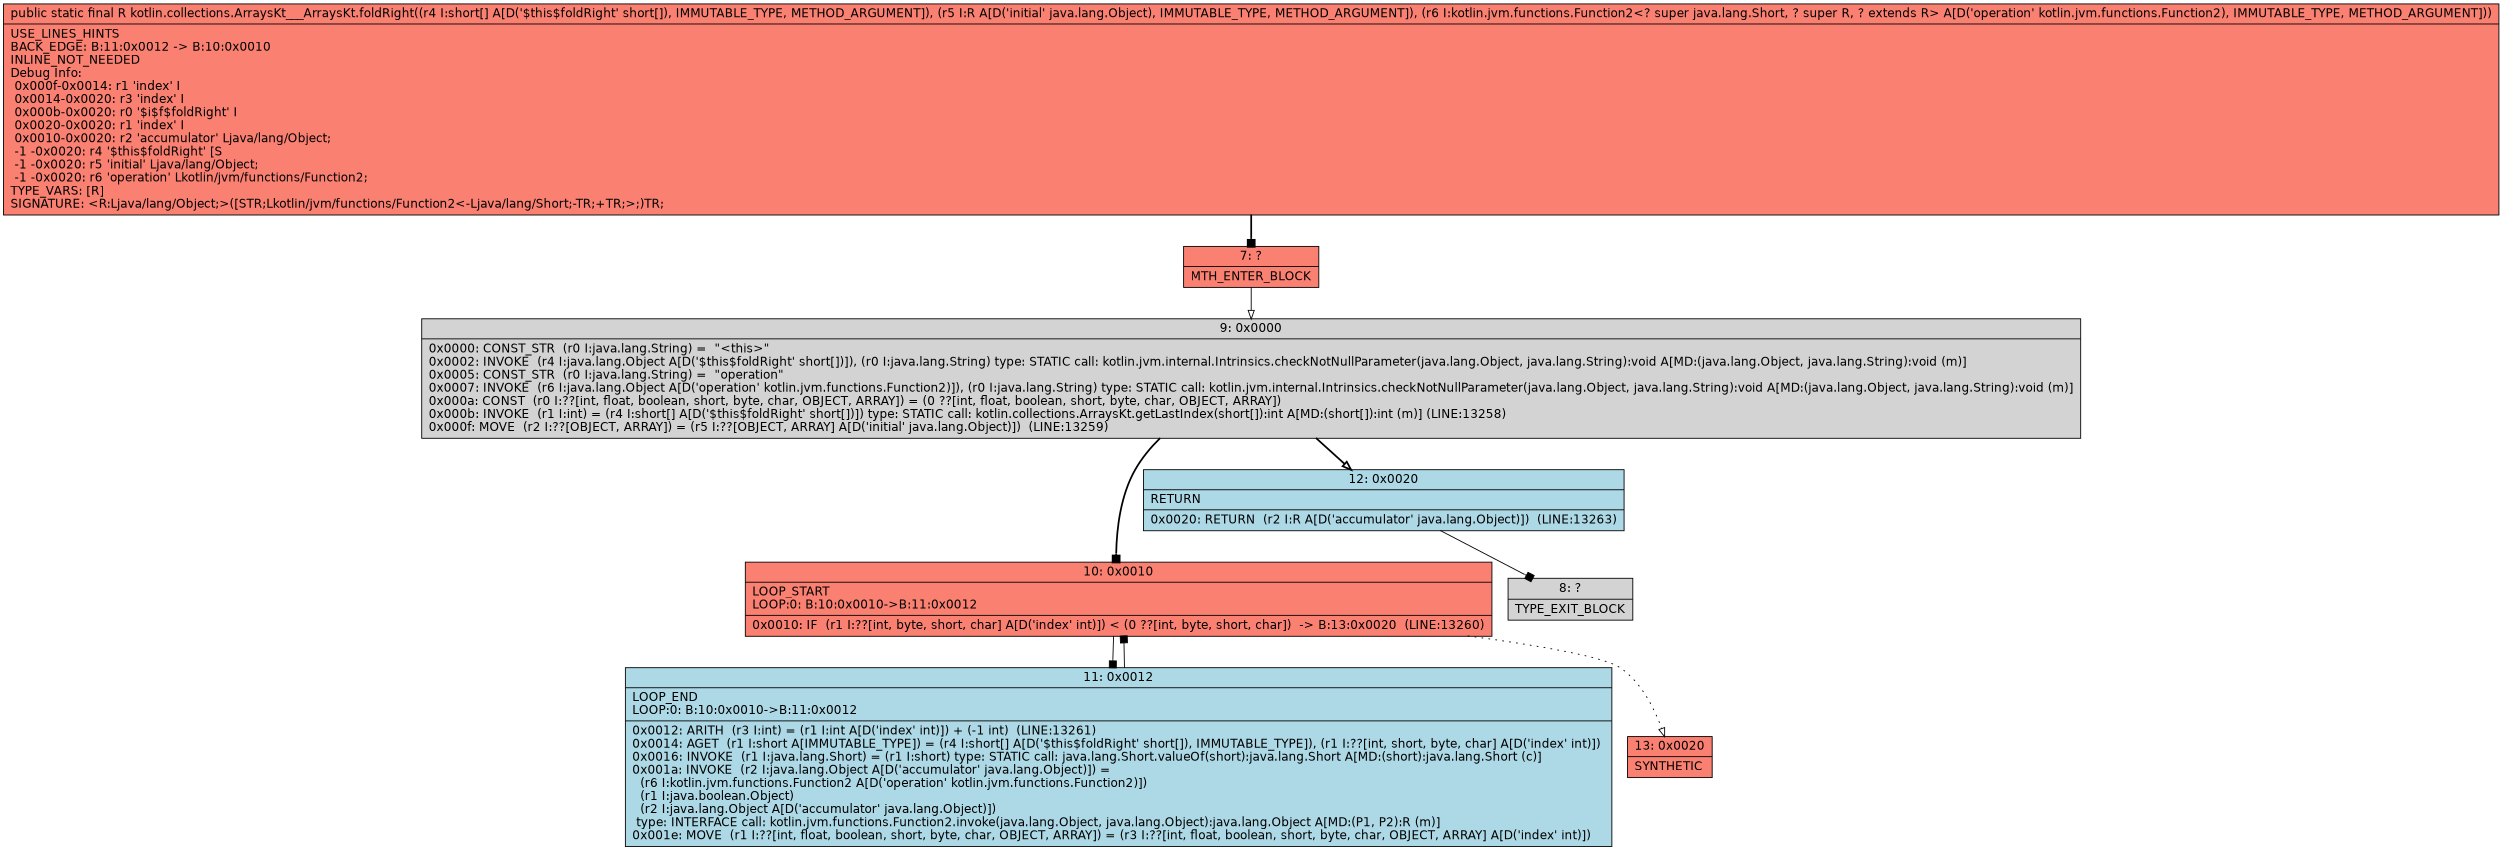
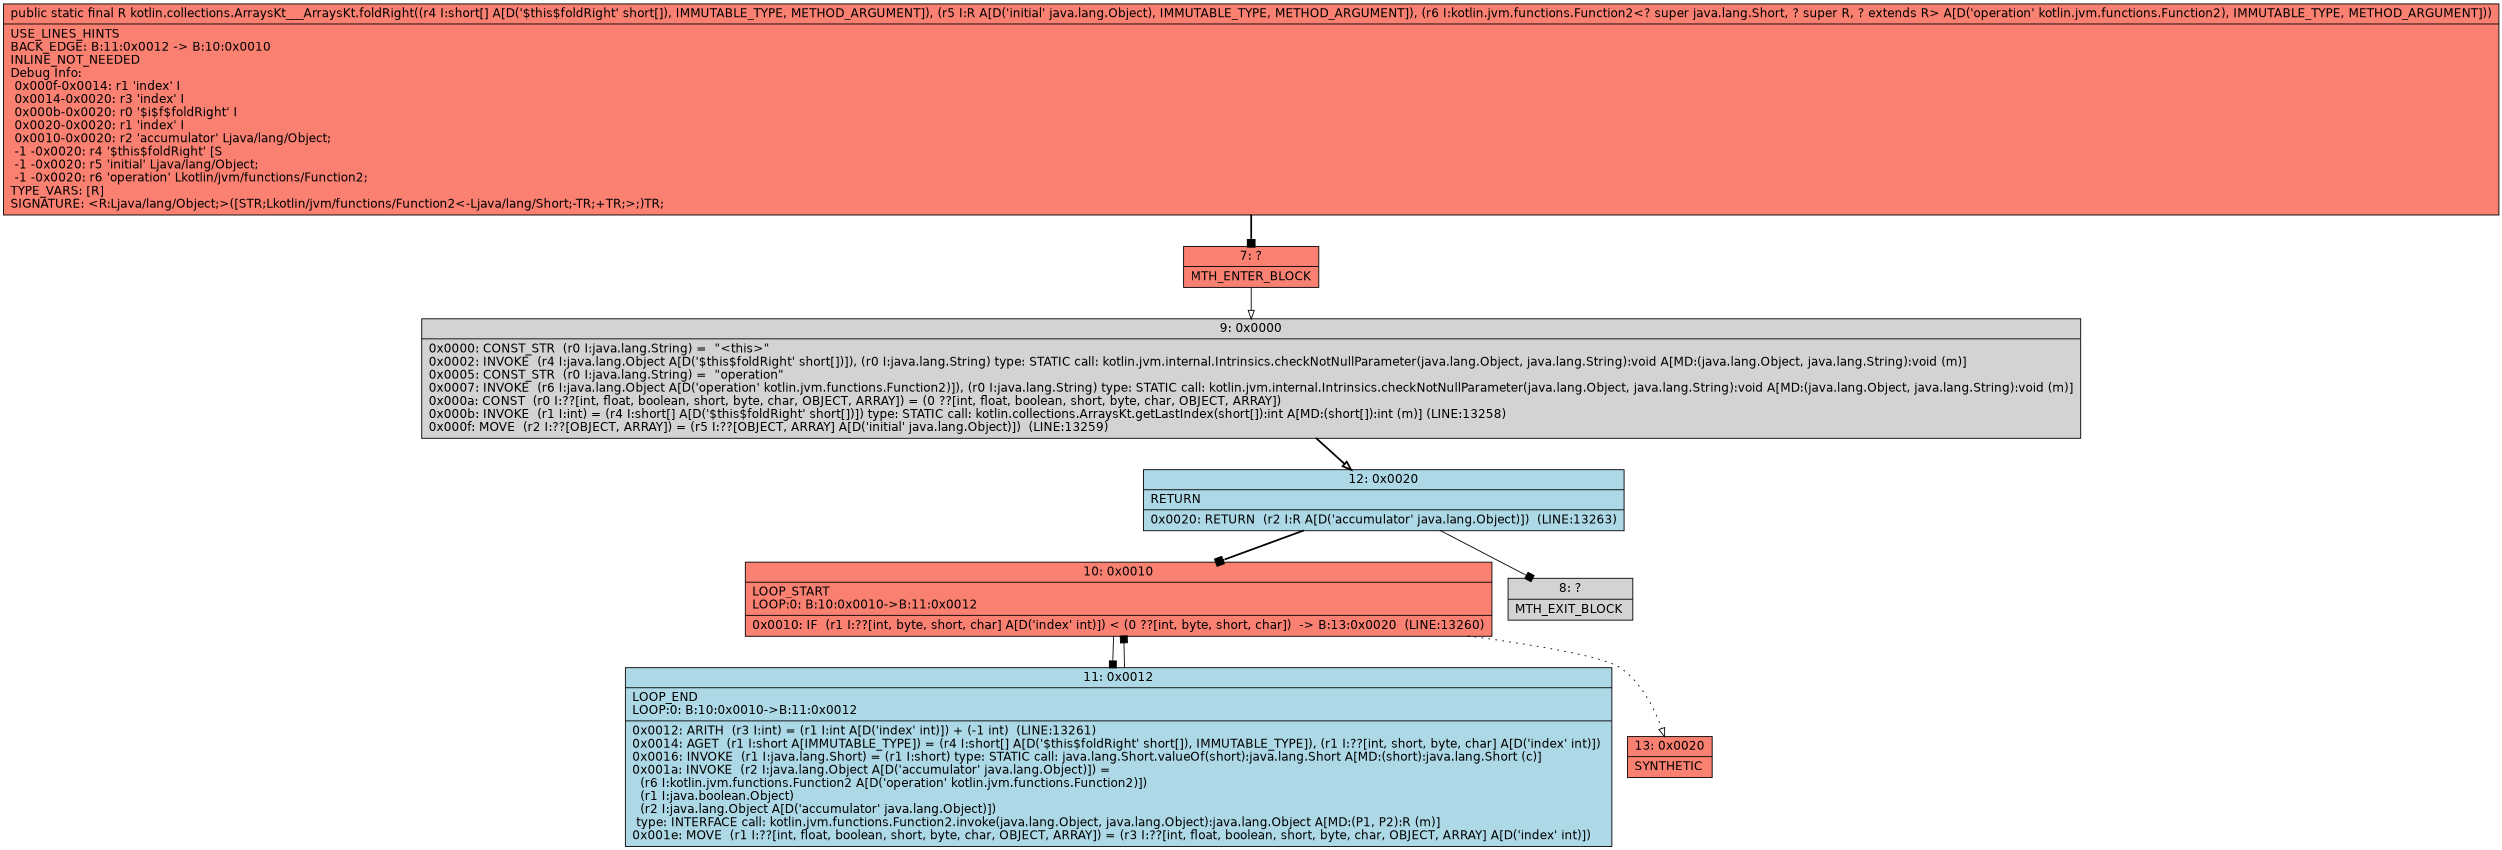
edge "9: 0x0000" -> "10: 0x0010": now "12: 0x0020" -> "10: 0x0010"
node "8: ?": text "TYPE_EXIT_BLOCK" -> "MTH_EXIT_BLOCK"
